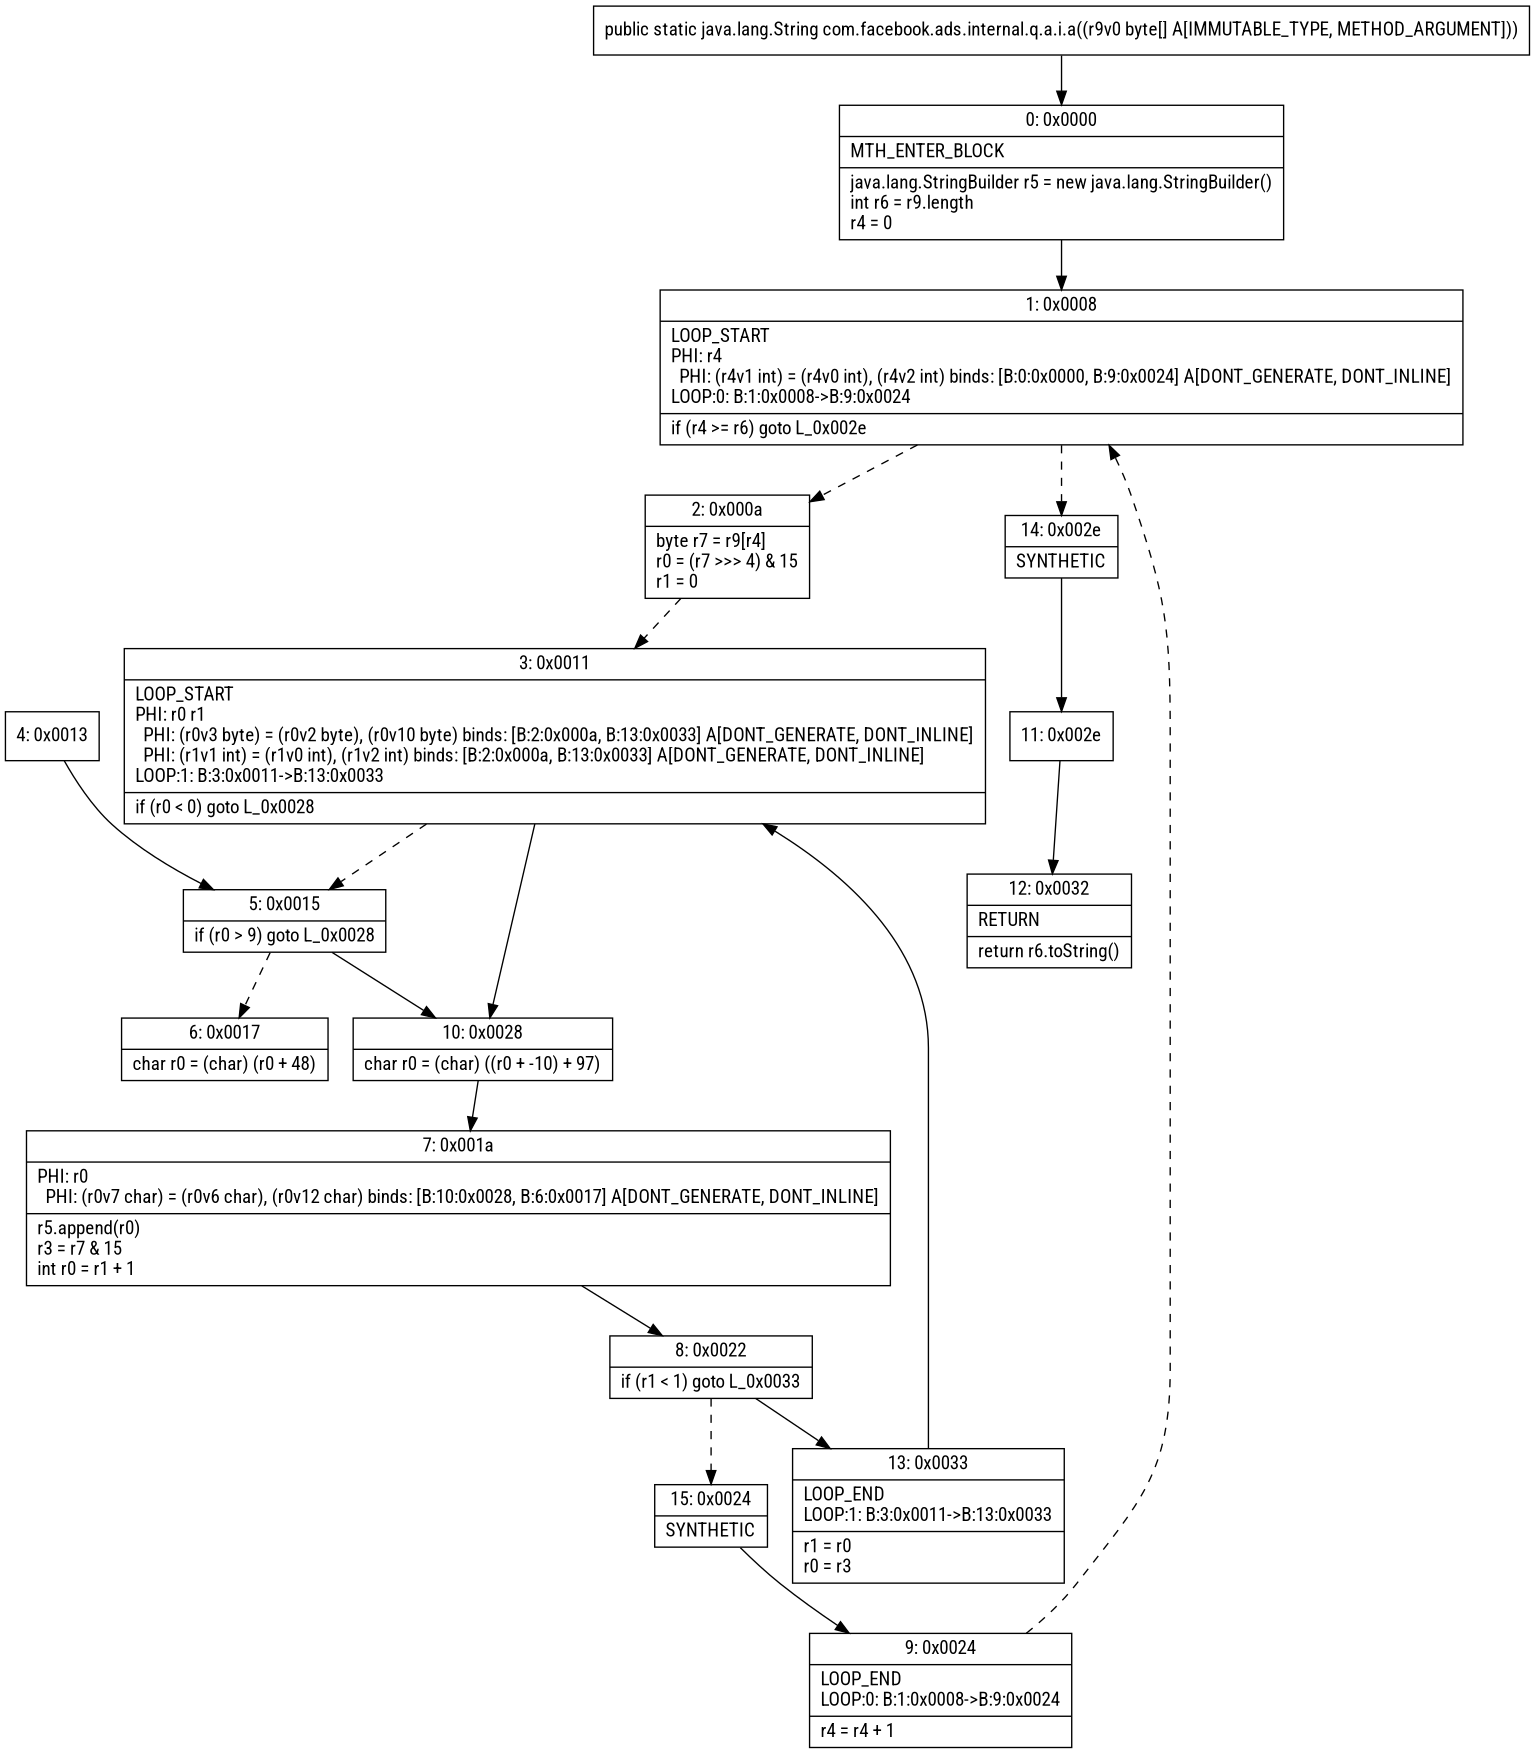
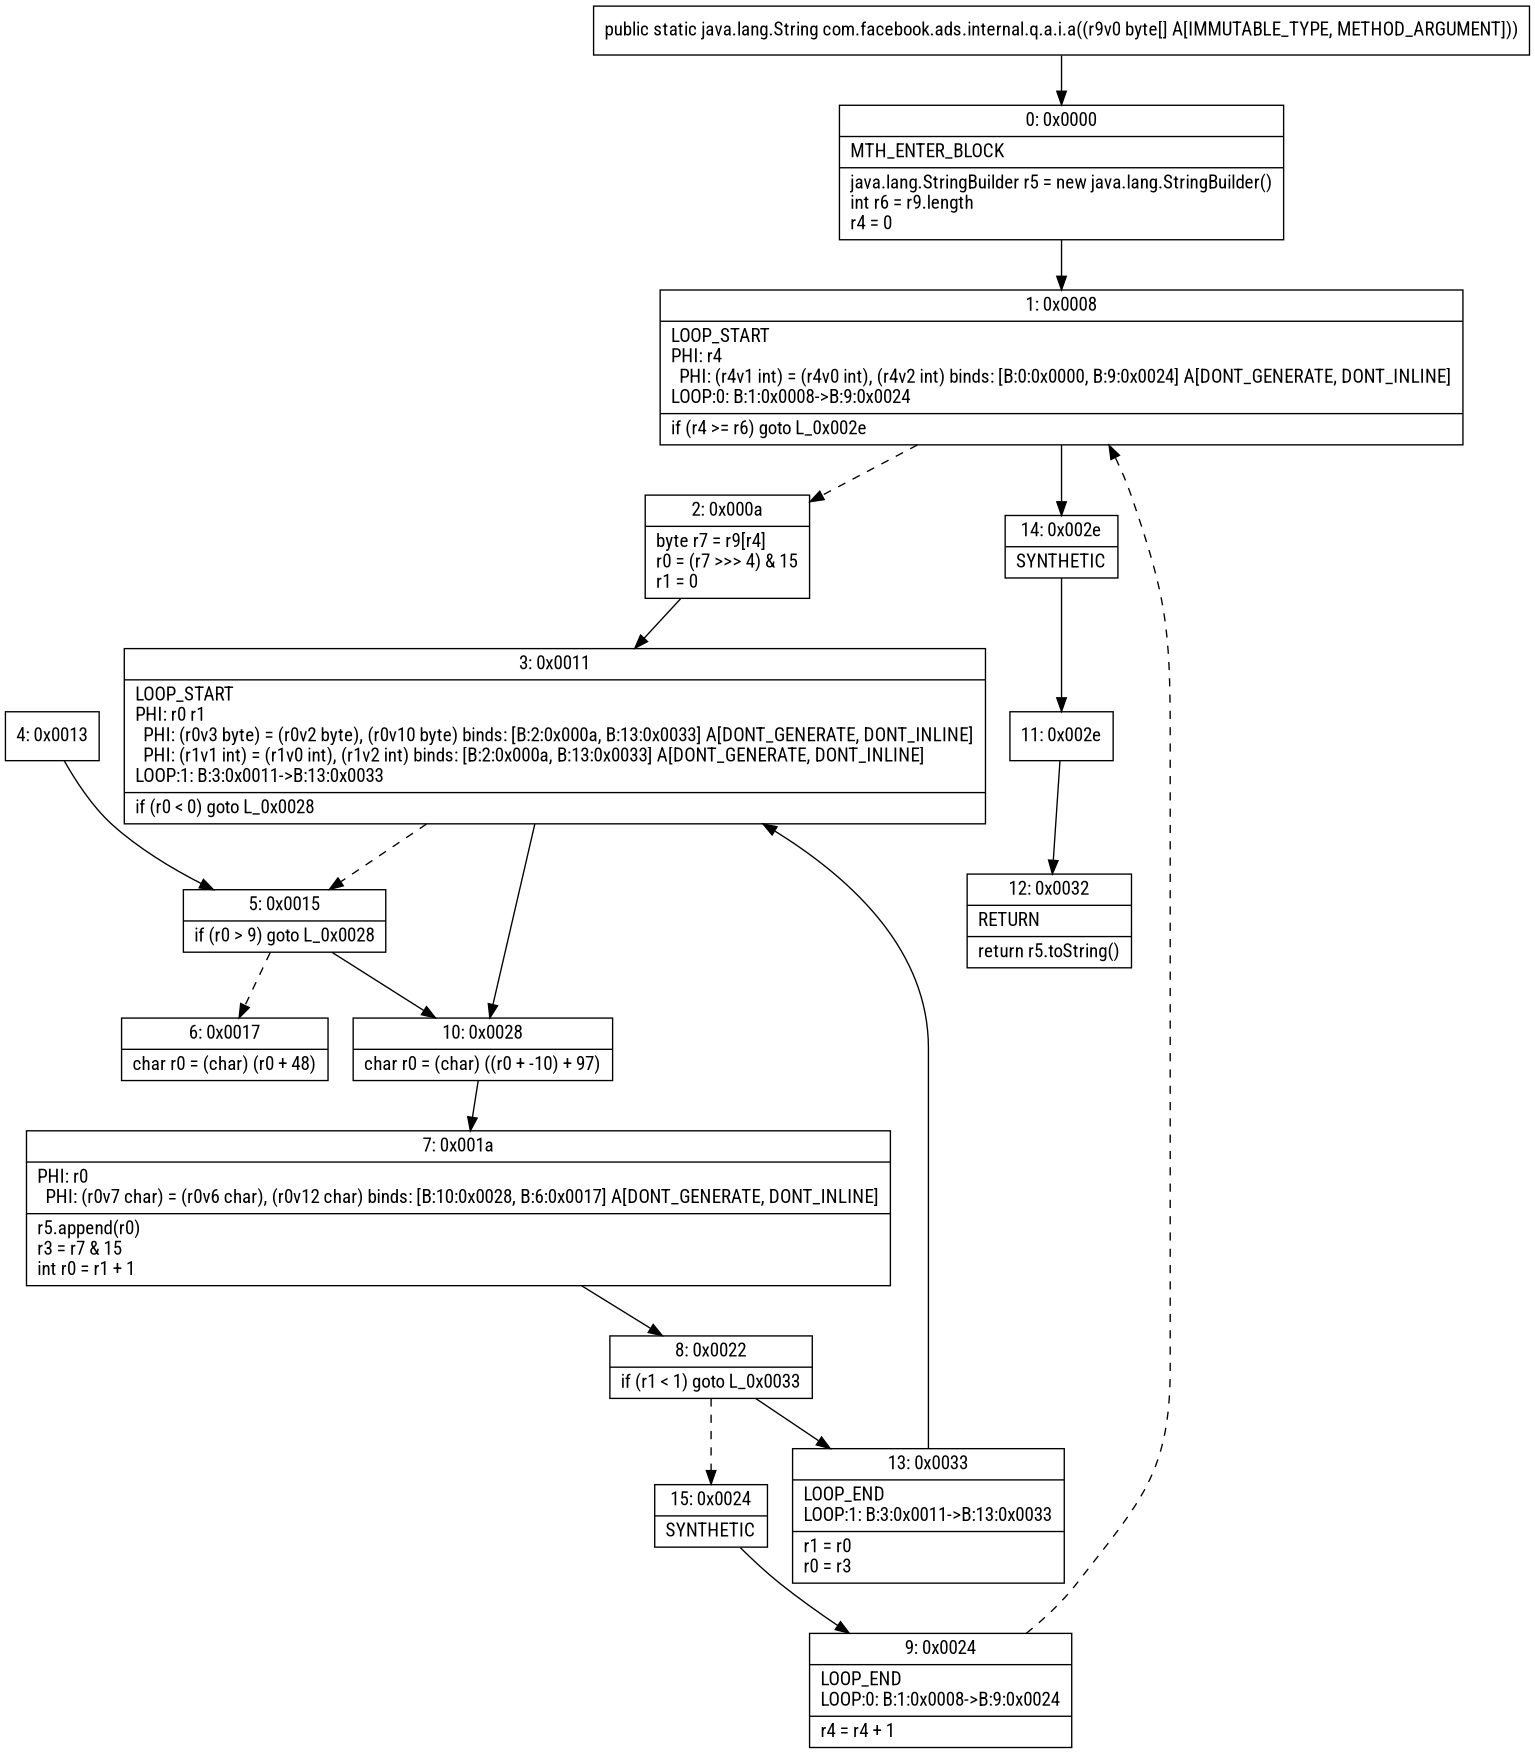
edge "1: 0x0008" -> "14: 0x002e": style dashed -> solid
edge "2: 0x000a" -> "3: 0x0011": style dashed -> solid
node "12: 0x0032": text "return r6.toString()" -> "return r5.toString()"
